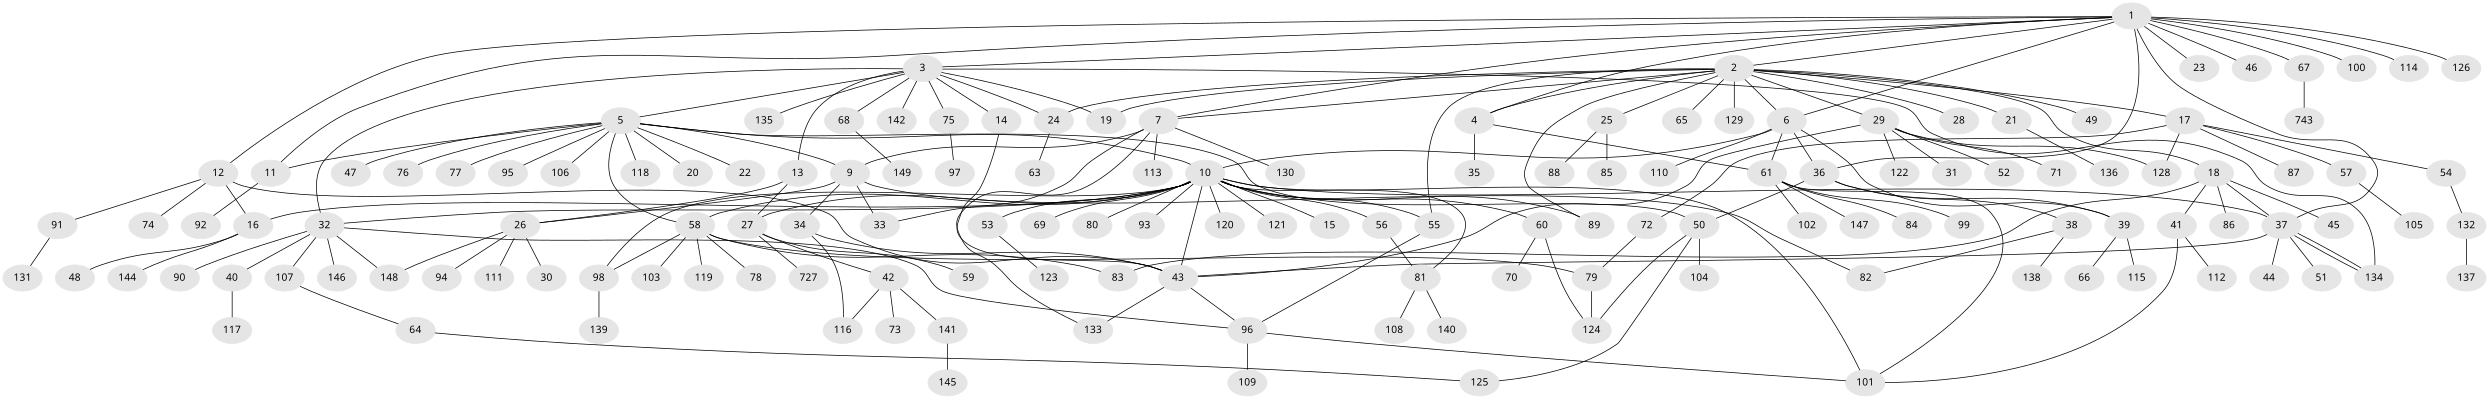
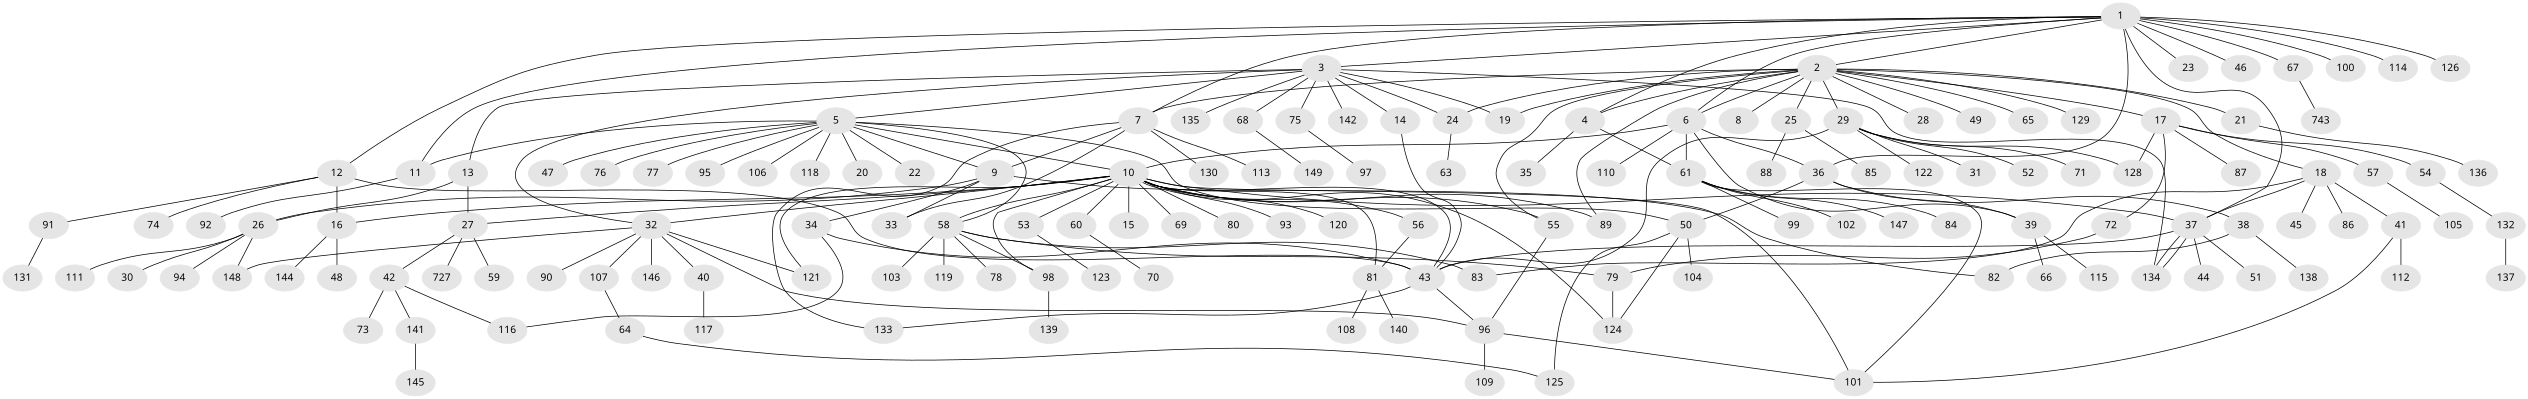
node "8": added
edge "32" -- "121": added
edge "60" -- "124": now "10" -- "124"
